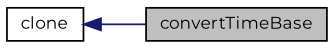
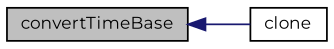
edge "convertTimeBase" -> "clone": reversed
